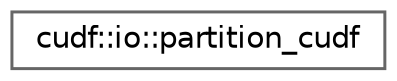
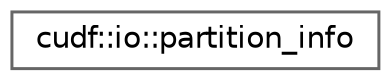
node "cudf::io::partition_cudf": label "cudf::io::partition_cudf" -> "cudf::io::partition_info"
